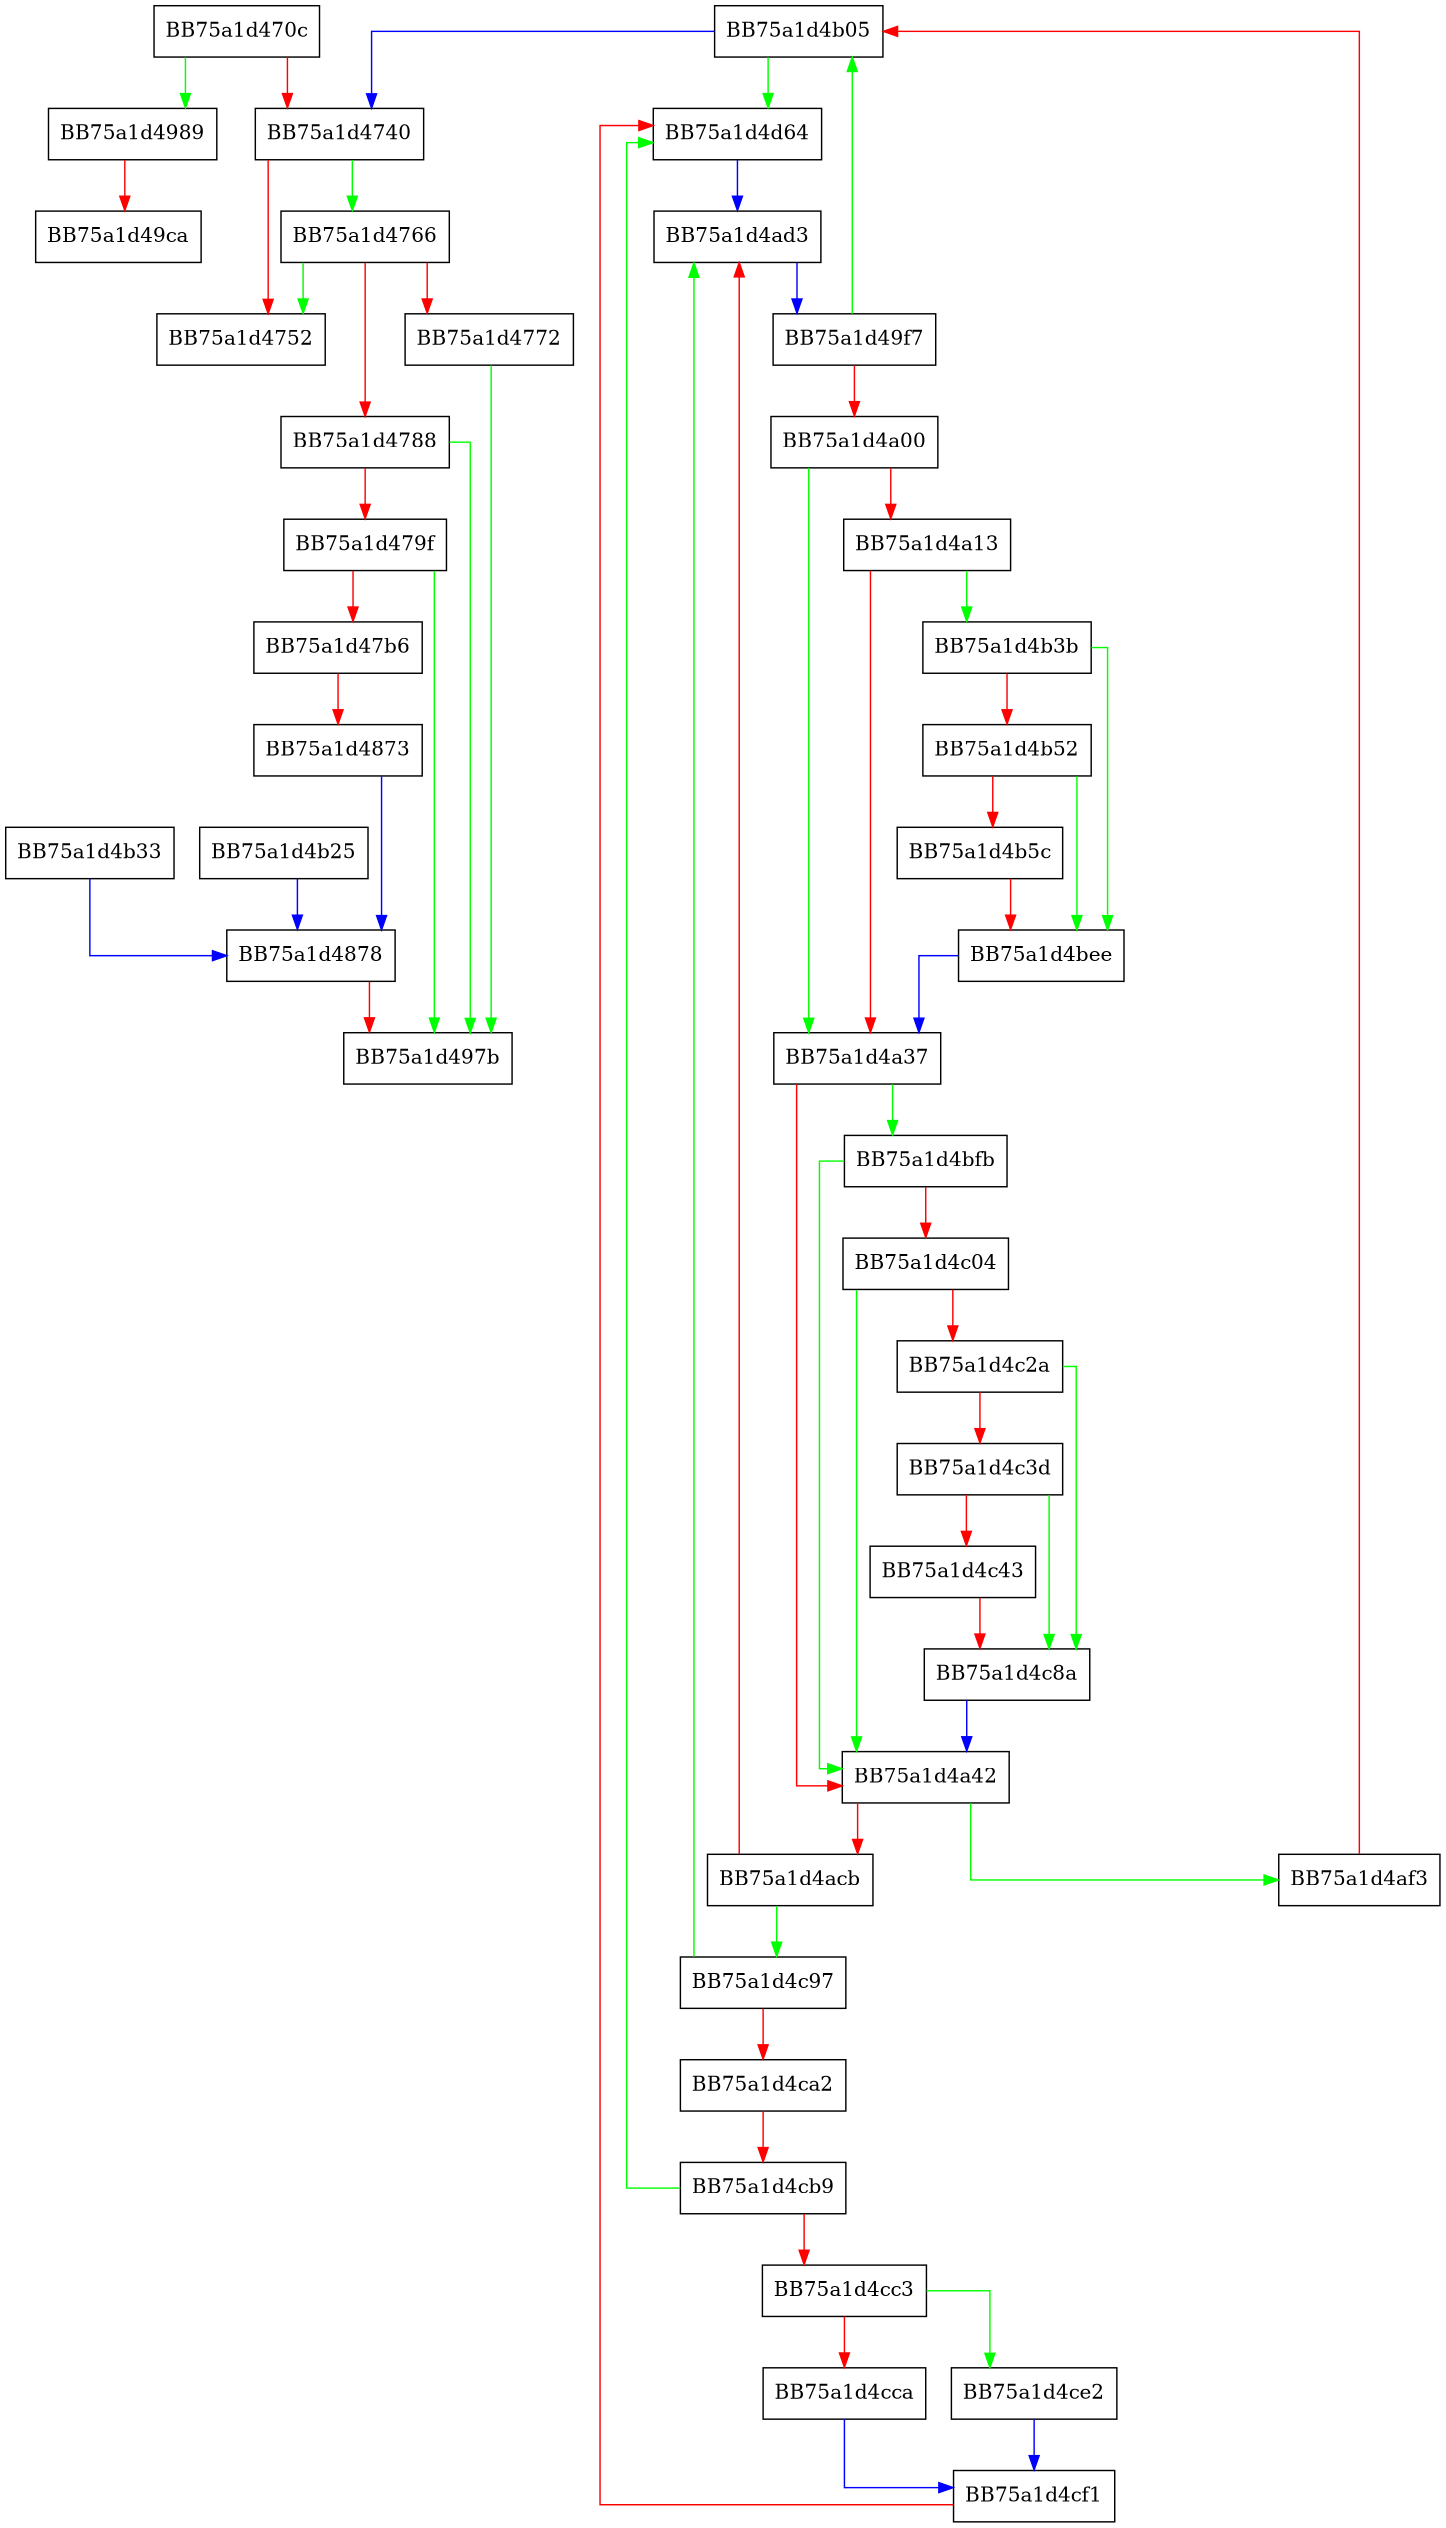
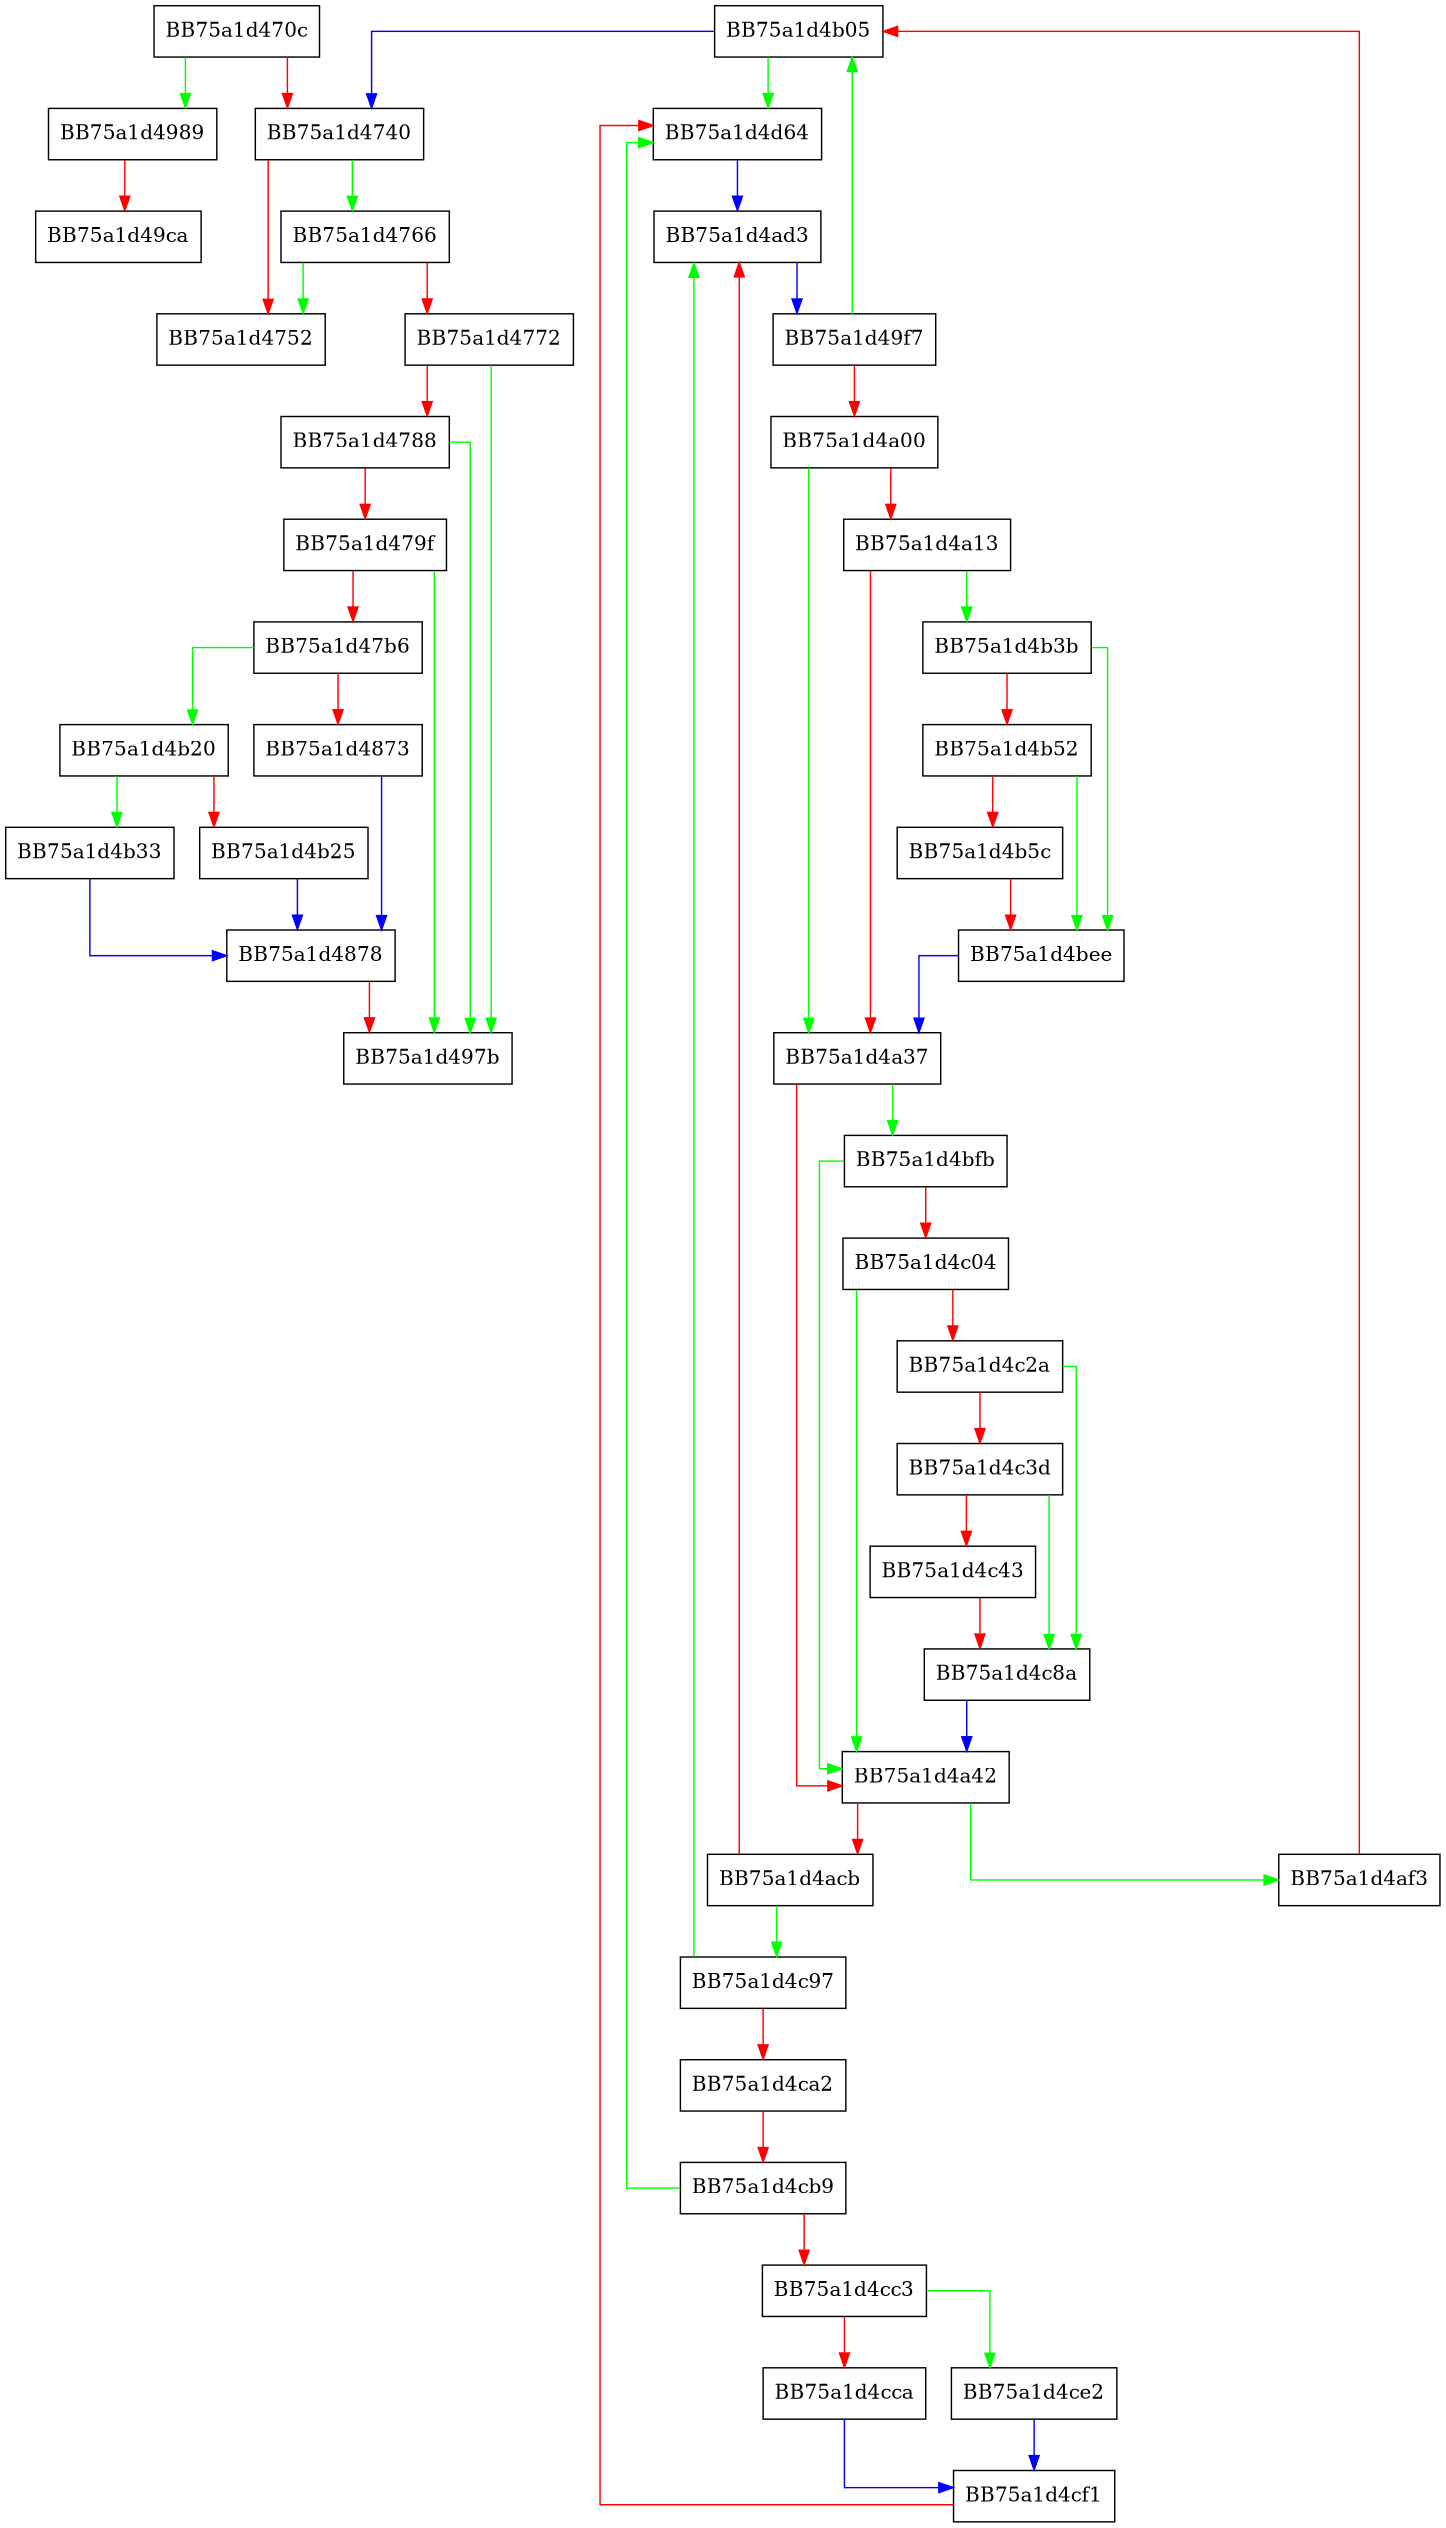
edge "BB75a1d4766" -> "BB75a1d4788": now "BB75a1d4772" -> "BB75a1d4788"
node "BB75a1d4b20": added
